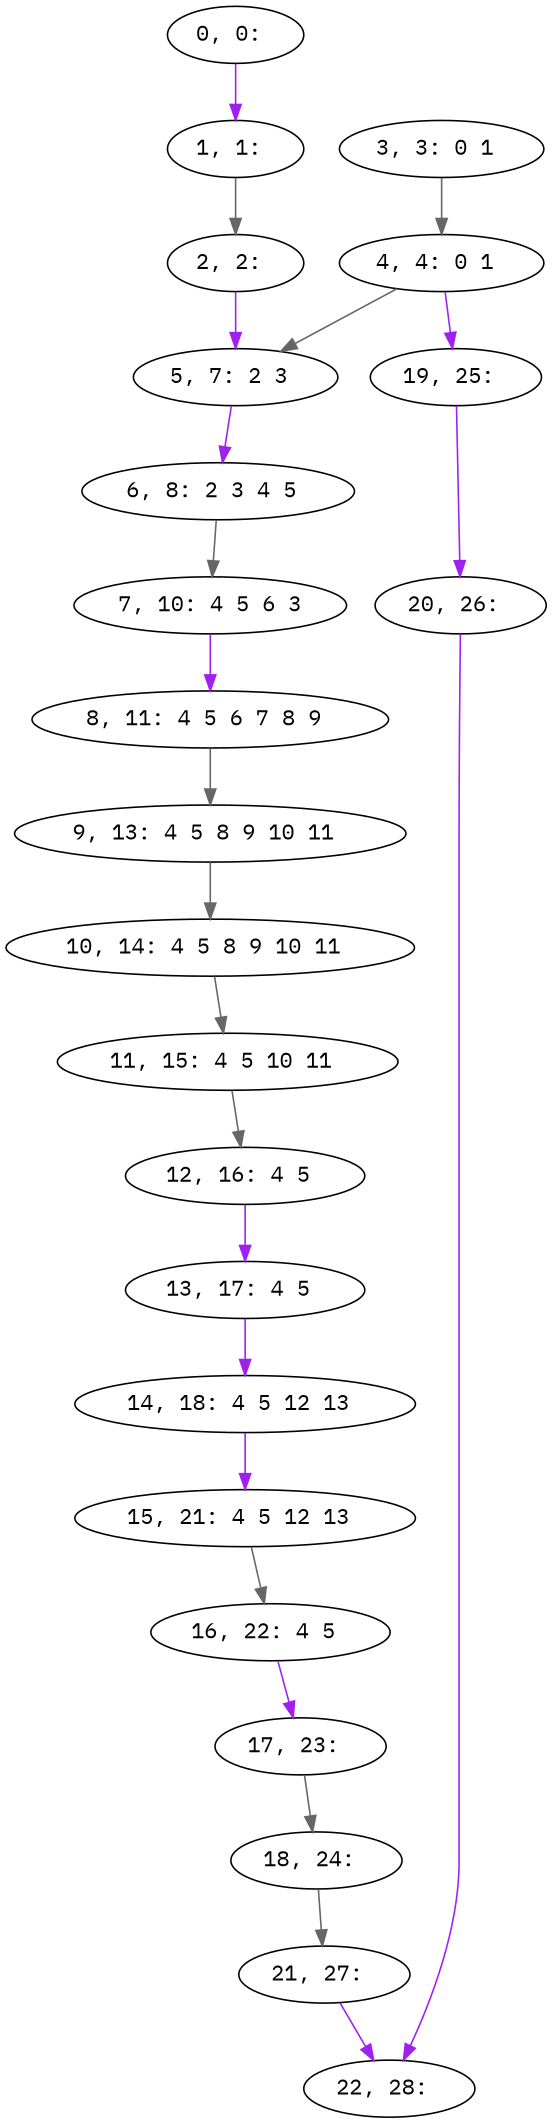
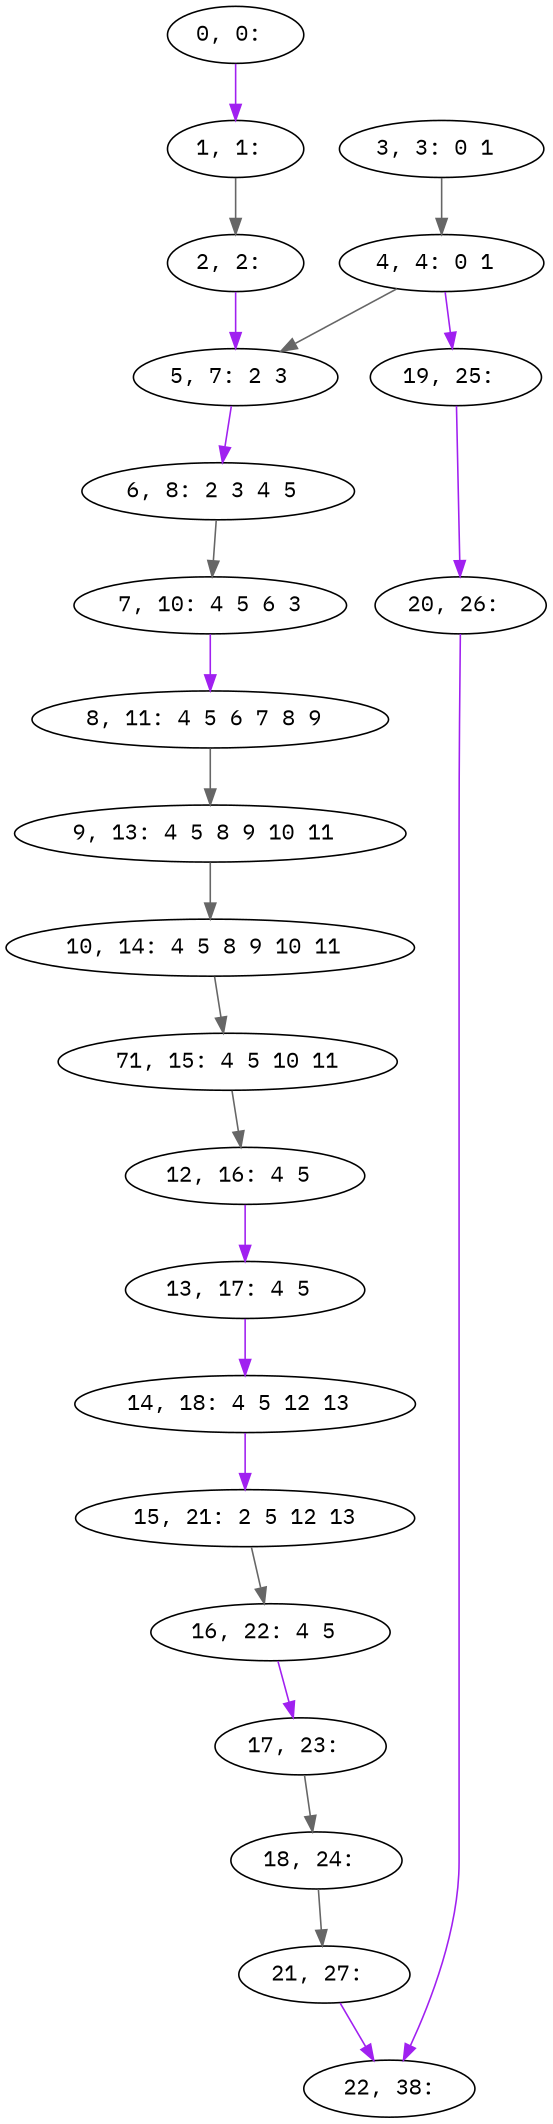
node "11, 15: 4 5 10 11": label "11, 15: 4 5 10 11" -> "71, 15: 4 5 10 11"
node "15, 21: 4 5 12 13": label "15, 21: 4 5 12 13" -> "15, 21: 2 5 12 13"
node "22, 28:": label "22, 28:" -> "22, 38:"
